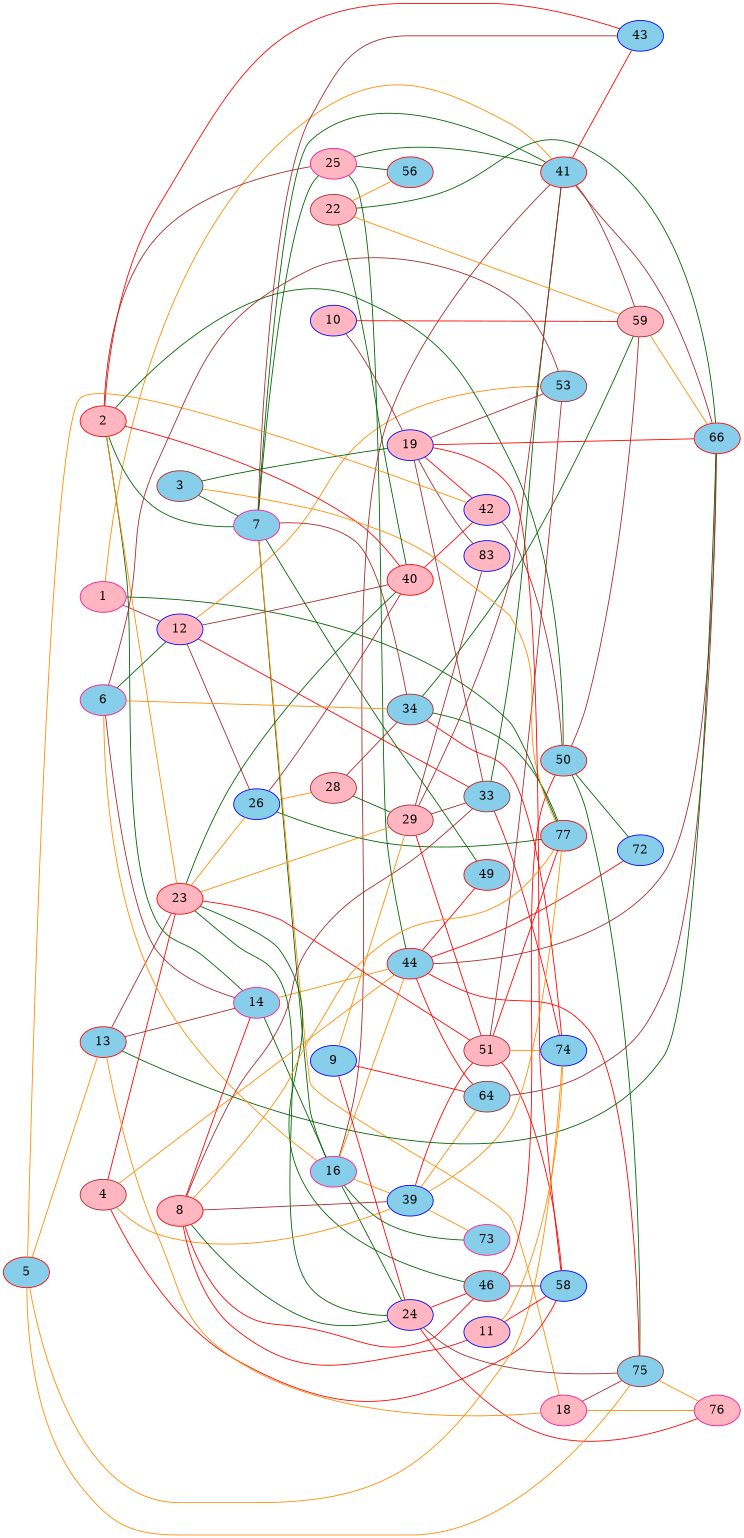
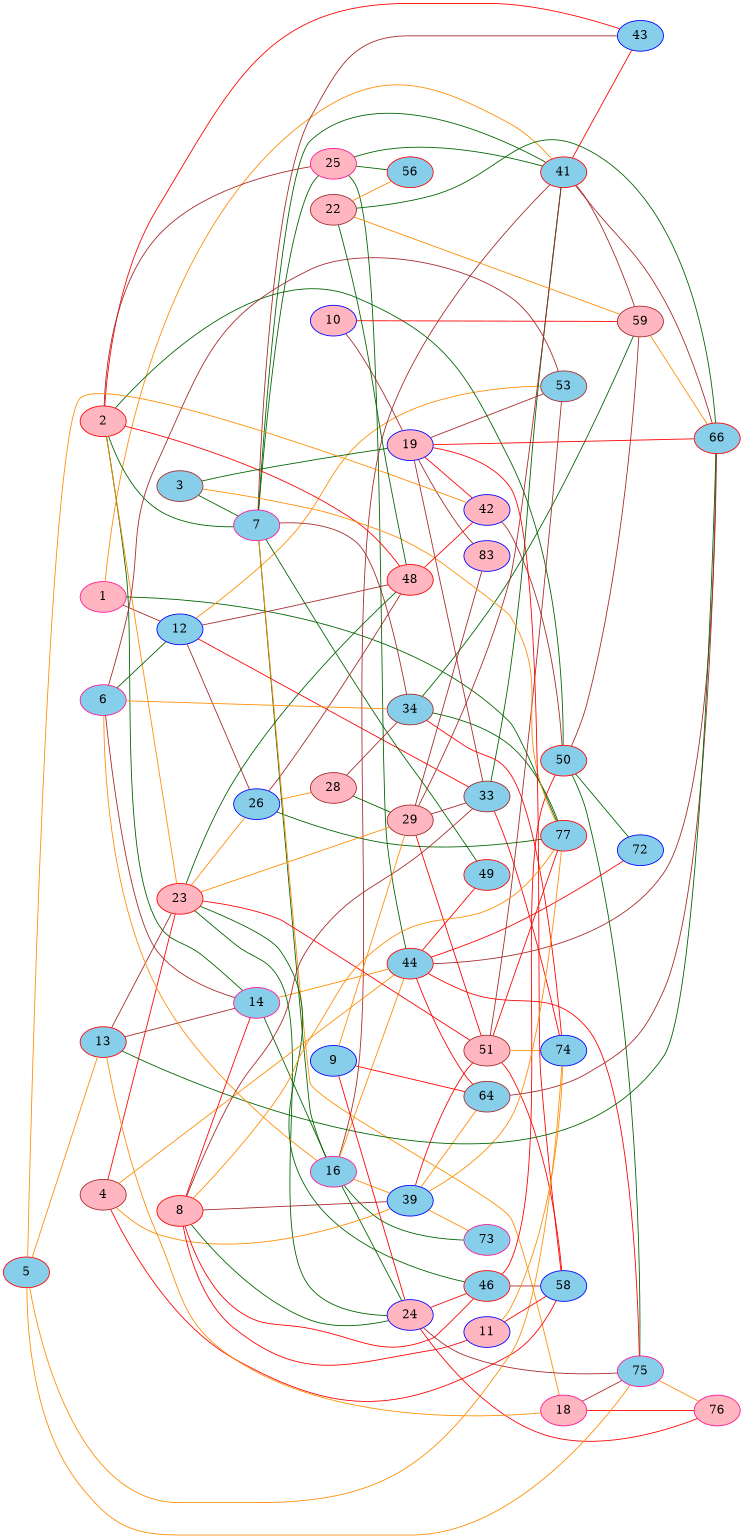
node "40": label "40" -> "48"
node "12": fillcolor lightpink -> skyblue
node "75": color brown -> deeppink
edge "18" -- "76": color darkorange -> red
